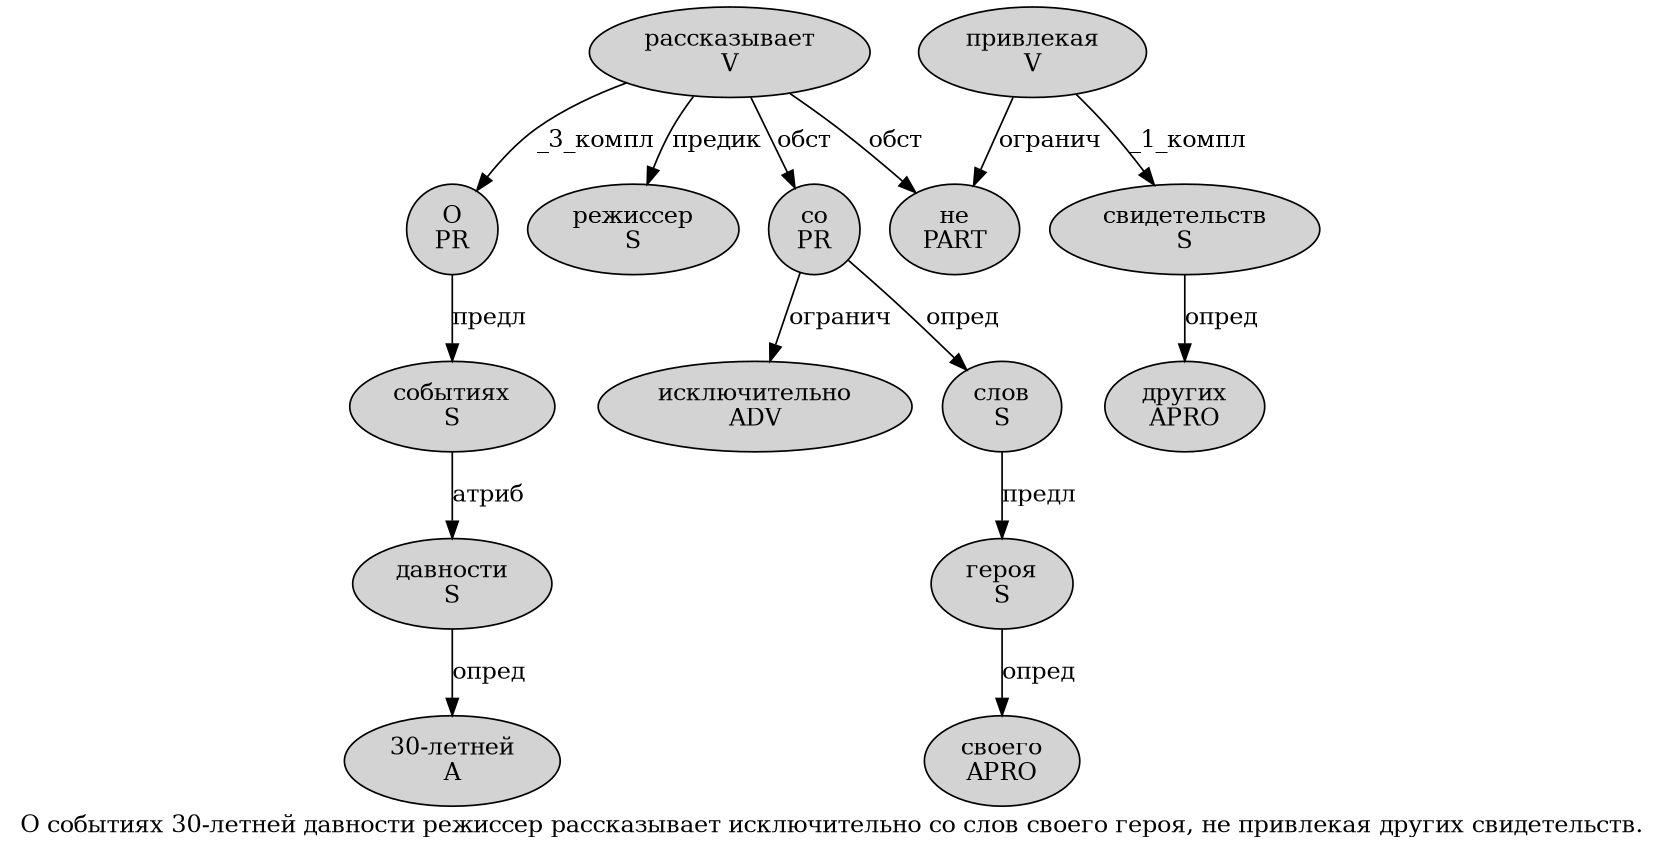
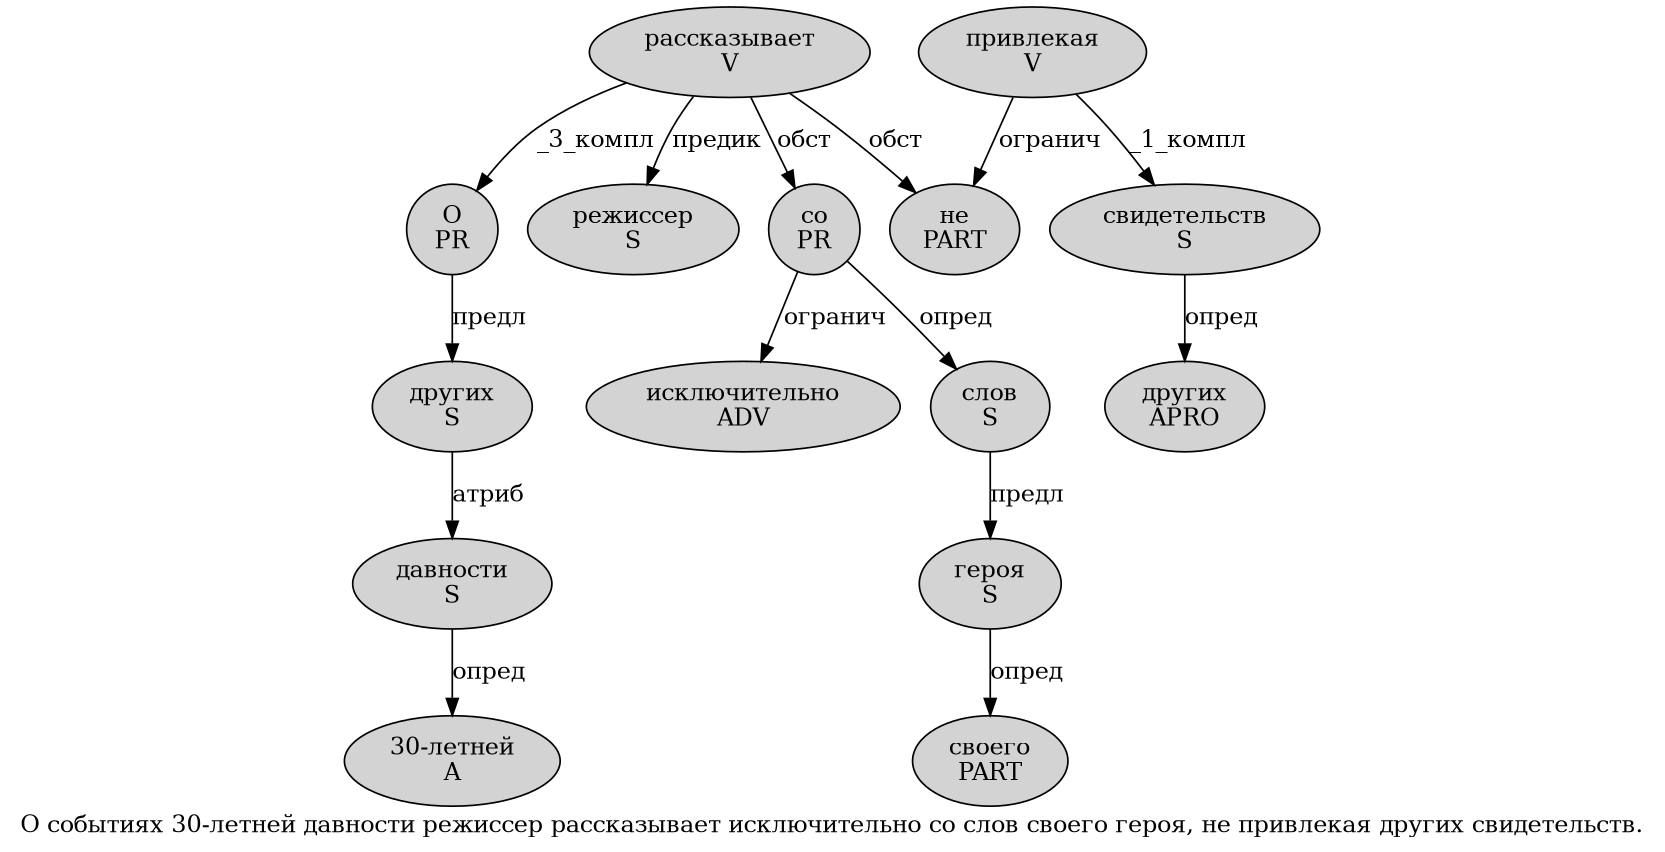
node "событиях S": label "событиях S" -> "других S"
node "своего APRO": label "своего APRO" -> "своего PART"
